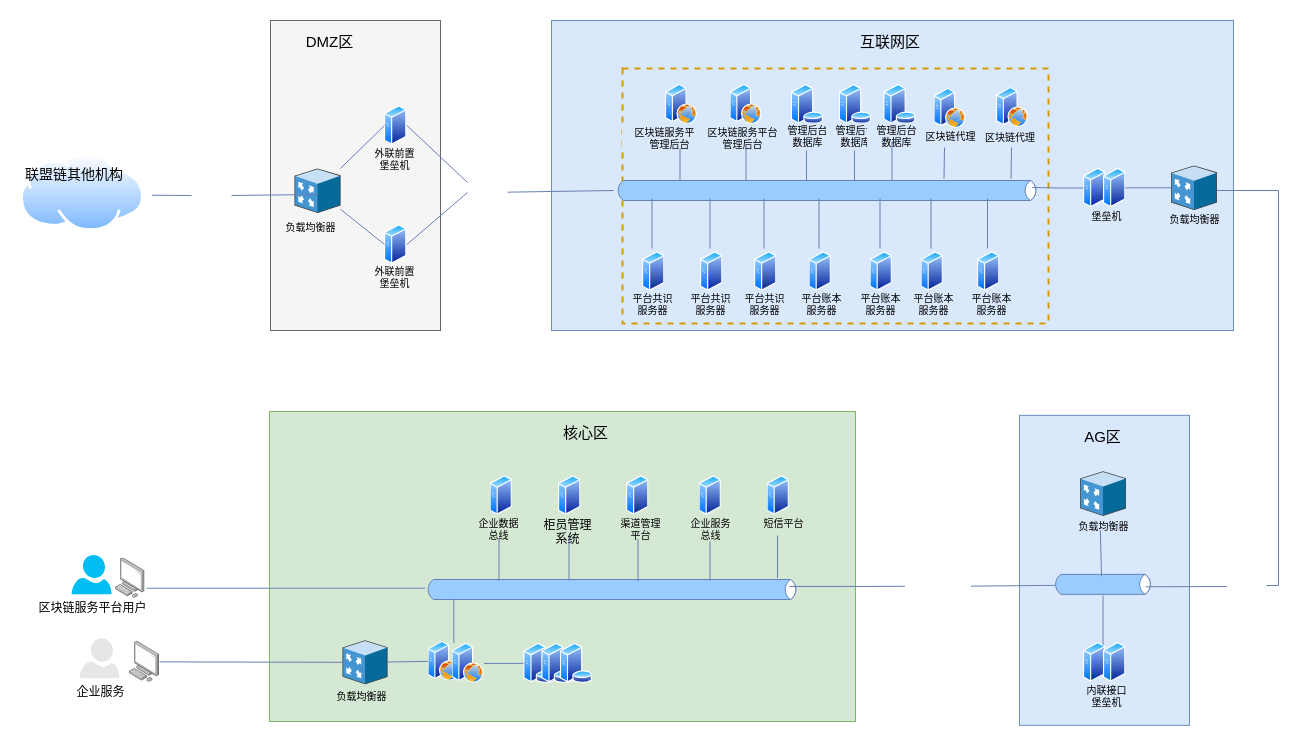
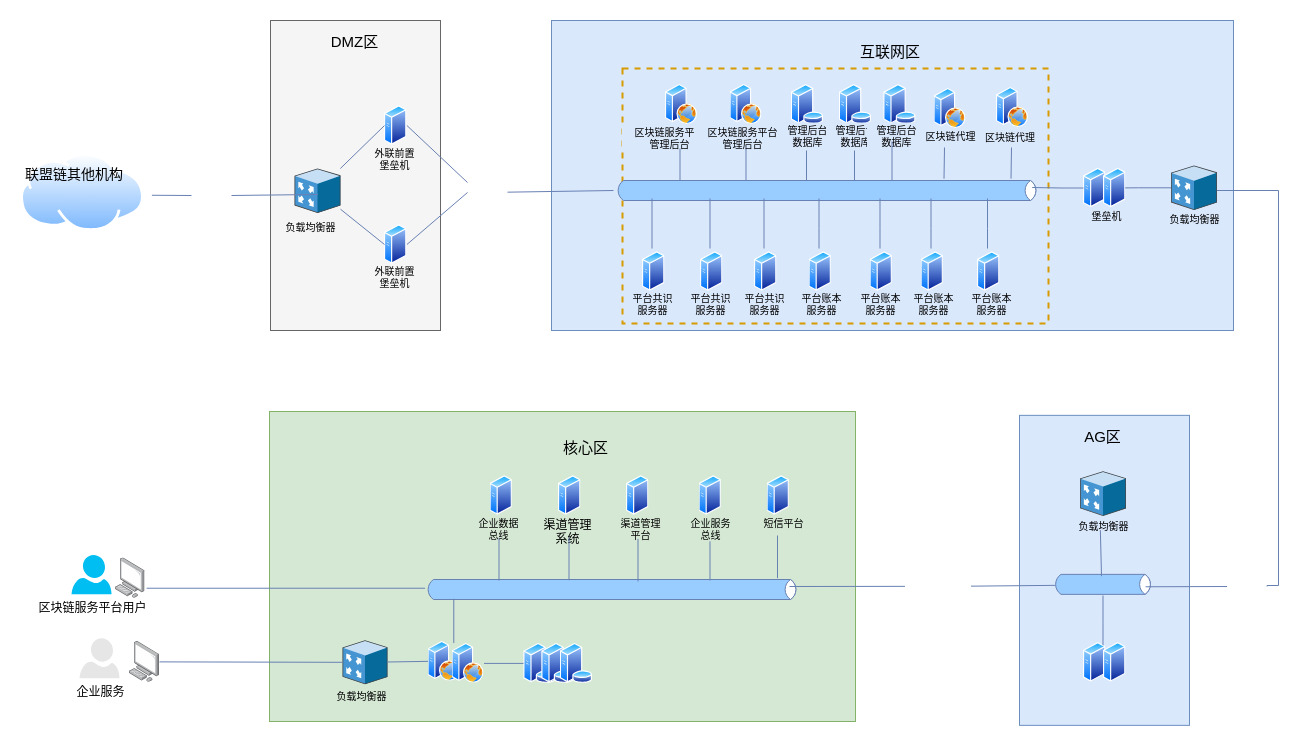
node "DMZ区": moved (330, 38) -> (355, 38)
node "互联网区": moved (893, 38) -> (893, 48)
node "核心区": moved (586, 429) -> (586, 444)
node "柜员管理 系统": label "柜员管理 系统" -> "渠道管理 系统"
node "内联接口堡垒机": removed
